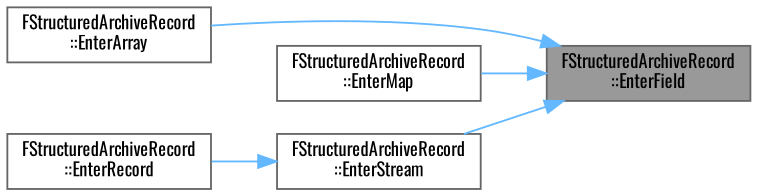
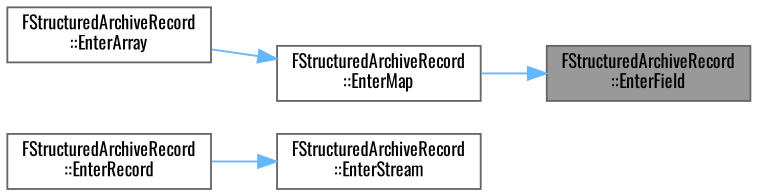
edge "FStructuredArchiveRecord ::EnterArray" -> "FStructuredArchiveRecord ::EnterField": now "FStructuredArchiveRecord ::EnterArray" -> "FStructuredArchiveRecord ::EnterMap"
edge "FStructuredArchiveRecord ::EnterStream" -> "FStructuredArchiveRecord ::EnterField": removed
